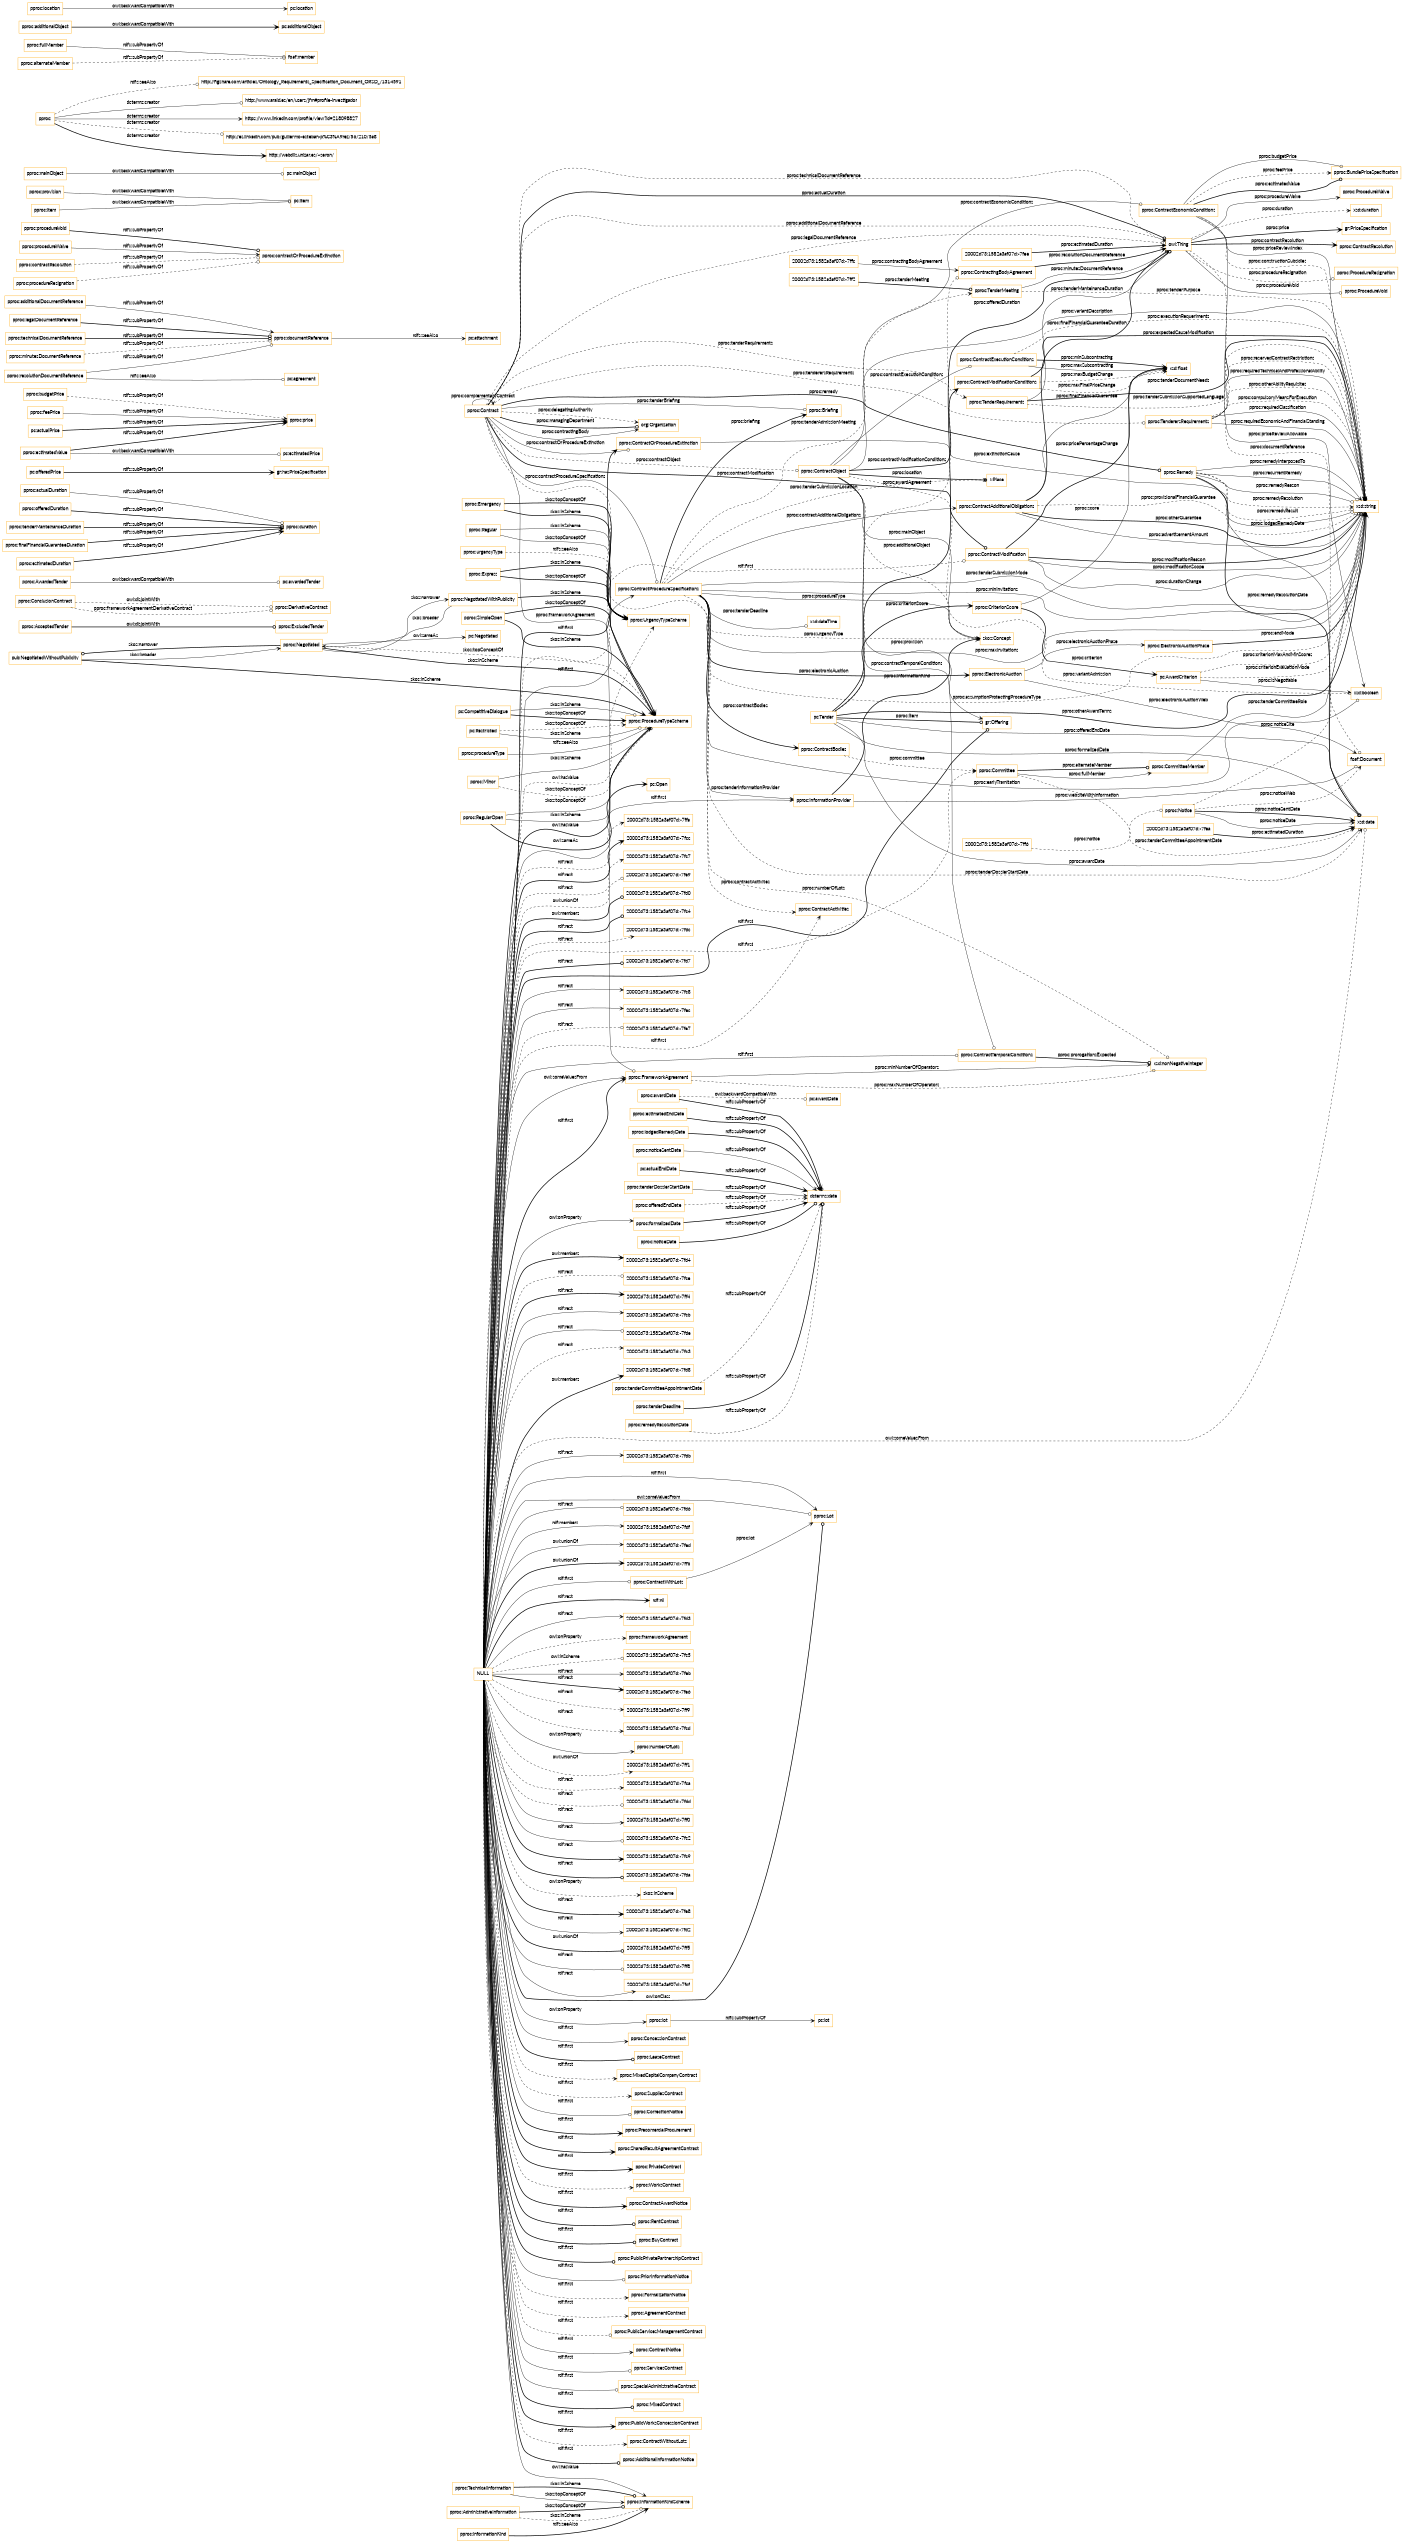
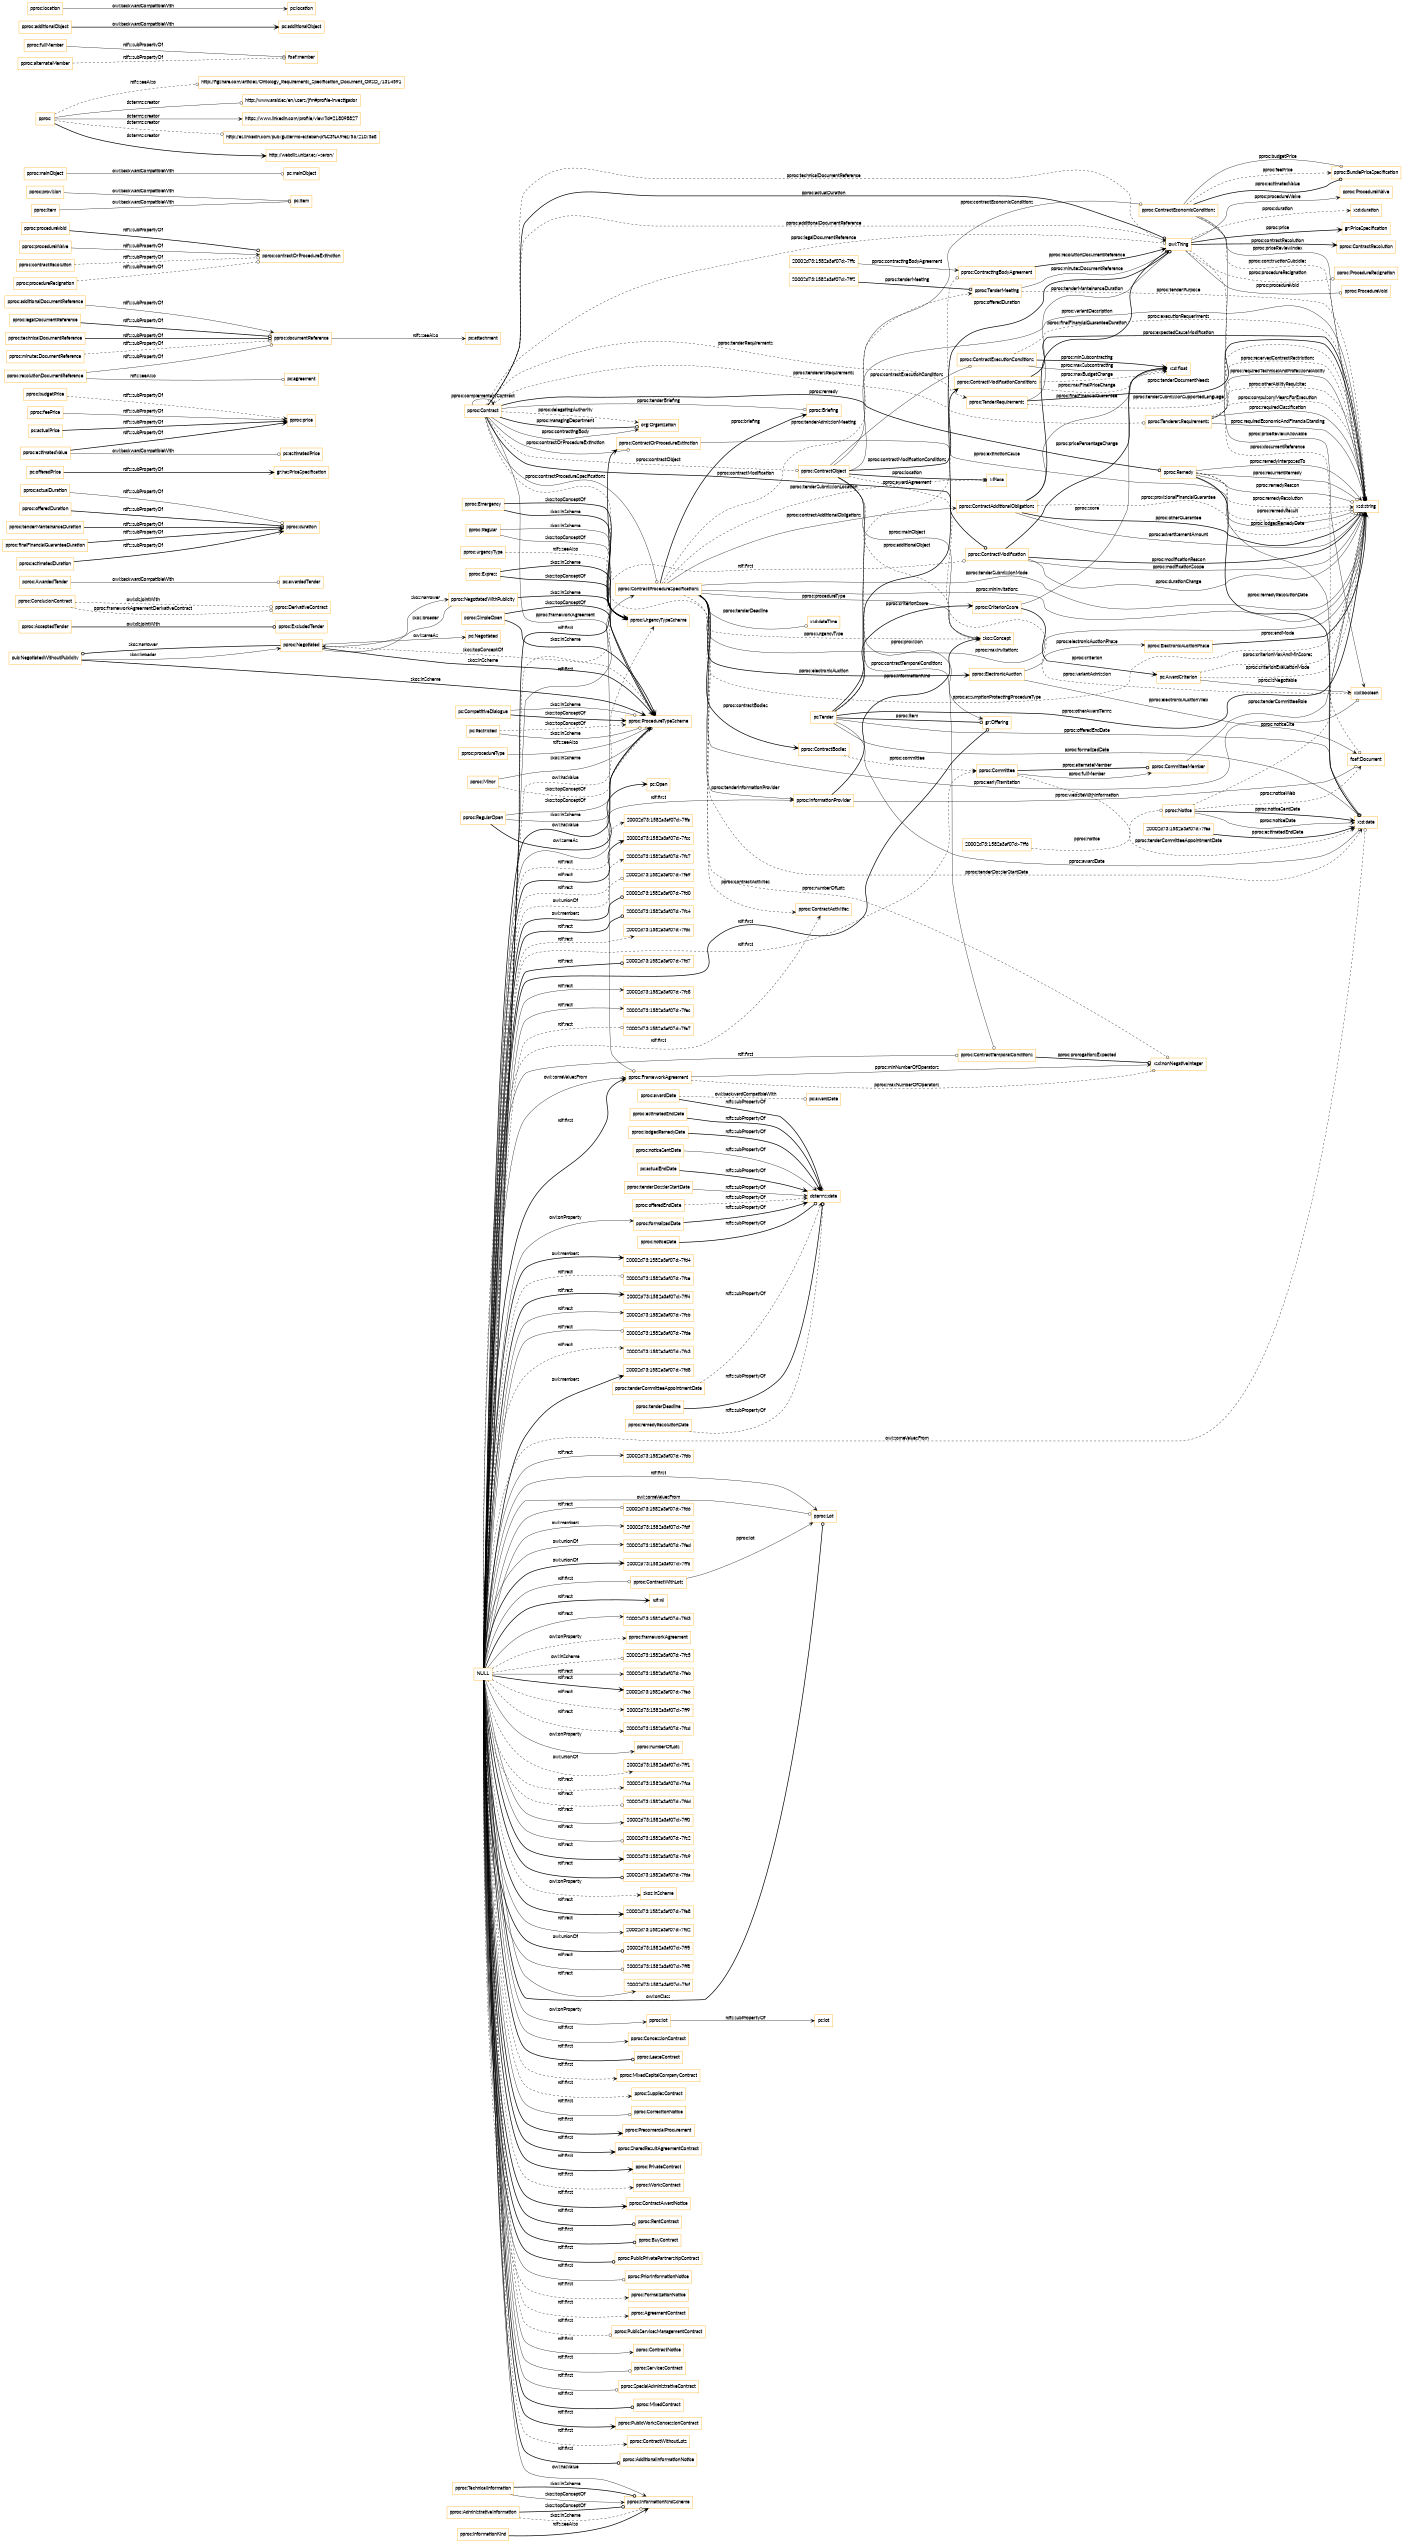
node "20002d73:1582a3af07d:-7fee": removed
edge "20002d73:1582a3af07d:-7fea" -> "xsd:date": label "pproc:estimatedDuration" -> "pproc:estimatedEndDate"
edge "NULL" -> "20002d73:1582a3af07d:-7fdf": label "rdf:members" -> "owl:members"
